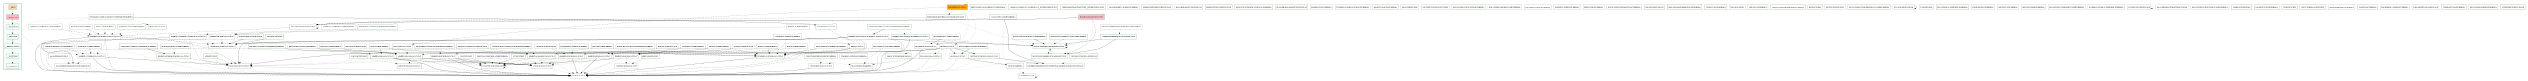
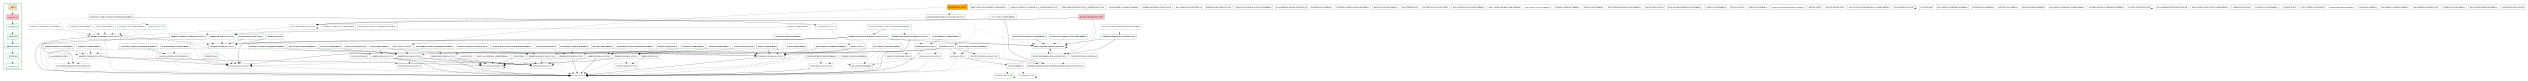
edge "LauncherActivity" -> "BackupListActivity": now "NewEditRecurrentTransferActivity" -> "BackupListActivity"
node "NewEditTransferModelActivity": label "NewEditTransferModelActivity" -> "DefaultConnectivityMonitor"
edge "NewEditTransferActivity" -> "LockActivity": now "NewEditTransferActivity" -> "ColorChooserDialog"
node "ChangeLogDialog": added
